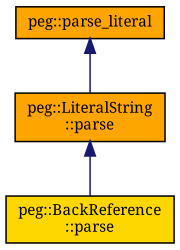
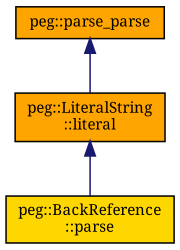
node "peg::parse_literal": label "peg::parse_literal" -> "peg::parse_parse"
node "peg::LiteralString ::parse": label "peg::LiteralString ::parse" -> "peg::LiteralString ::literal"
